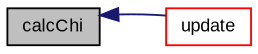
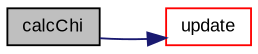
edge "update" -> "calcChi": reversed
